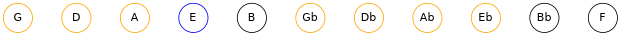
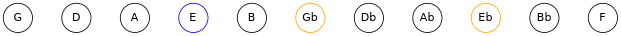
node "G": color orange -> black
node "D": color orange -> black
node "A": color orange -> black
node "Db": color orange -> black
node "Ab": color orange -> black
